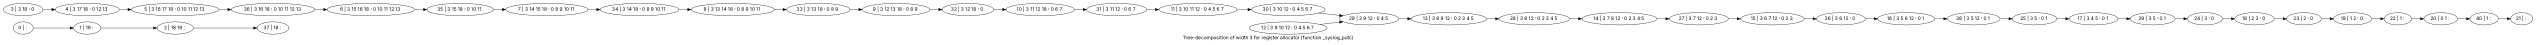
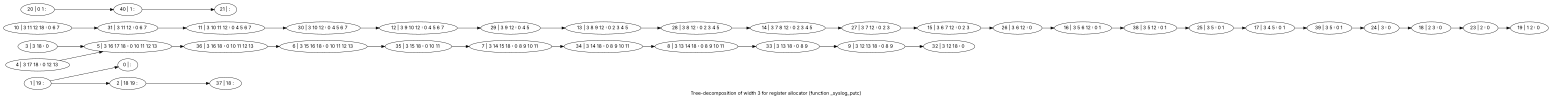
edge "3 | 3 18 : 0" -> "4 | 3 17 18 : 0 12 13": now "3 | 3 18 : 0" -> "5 | 3 16 17 18 : 0 10 11 12 13"
edge "32 | 3 12 18 : 0" -> "10 | 3 11 12 18 : 0 6 7": removed
edge "30 | 3 10 12 : 0 4 5 6 7" -> "29 | 3 9 12 : 0 4 5": now "30 | 3 10 12 : 0 4 5 6 7" -> "12 | 3 9 10 12 : 0 4 5 6 7"
node "22 | 1 :": removed
edge "0 | :" -> "1 | 19 :": reversed
